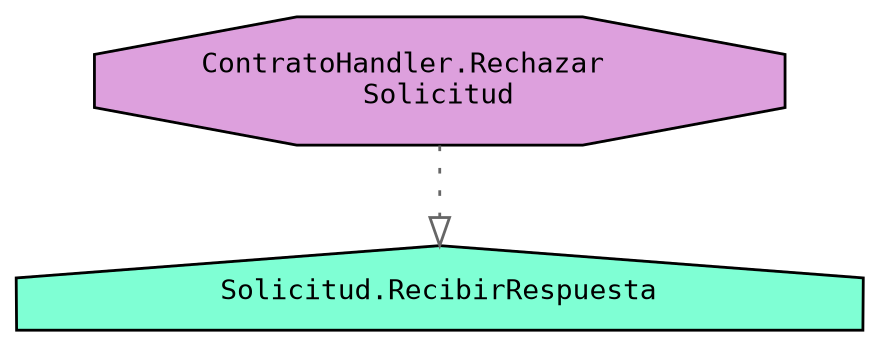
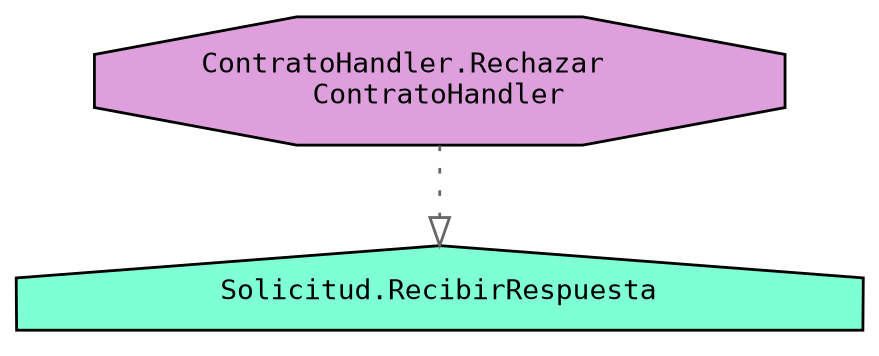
node "ContratoHandler.Rechazar Solicitud": label "ContratoHandler.Rechazar Solicitud" -> "ContratoHandler.Rechazar ContratoHandler"
